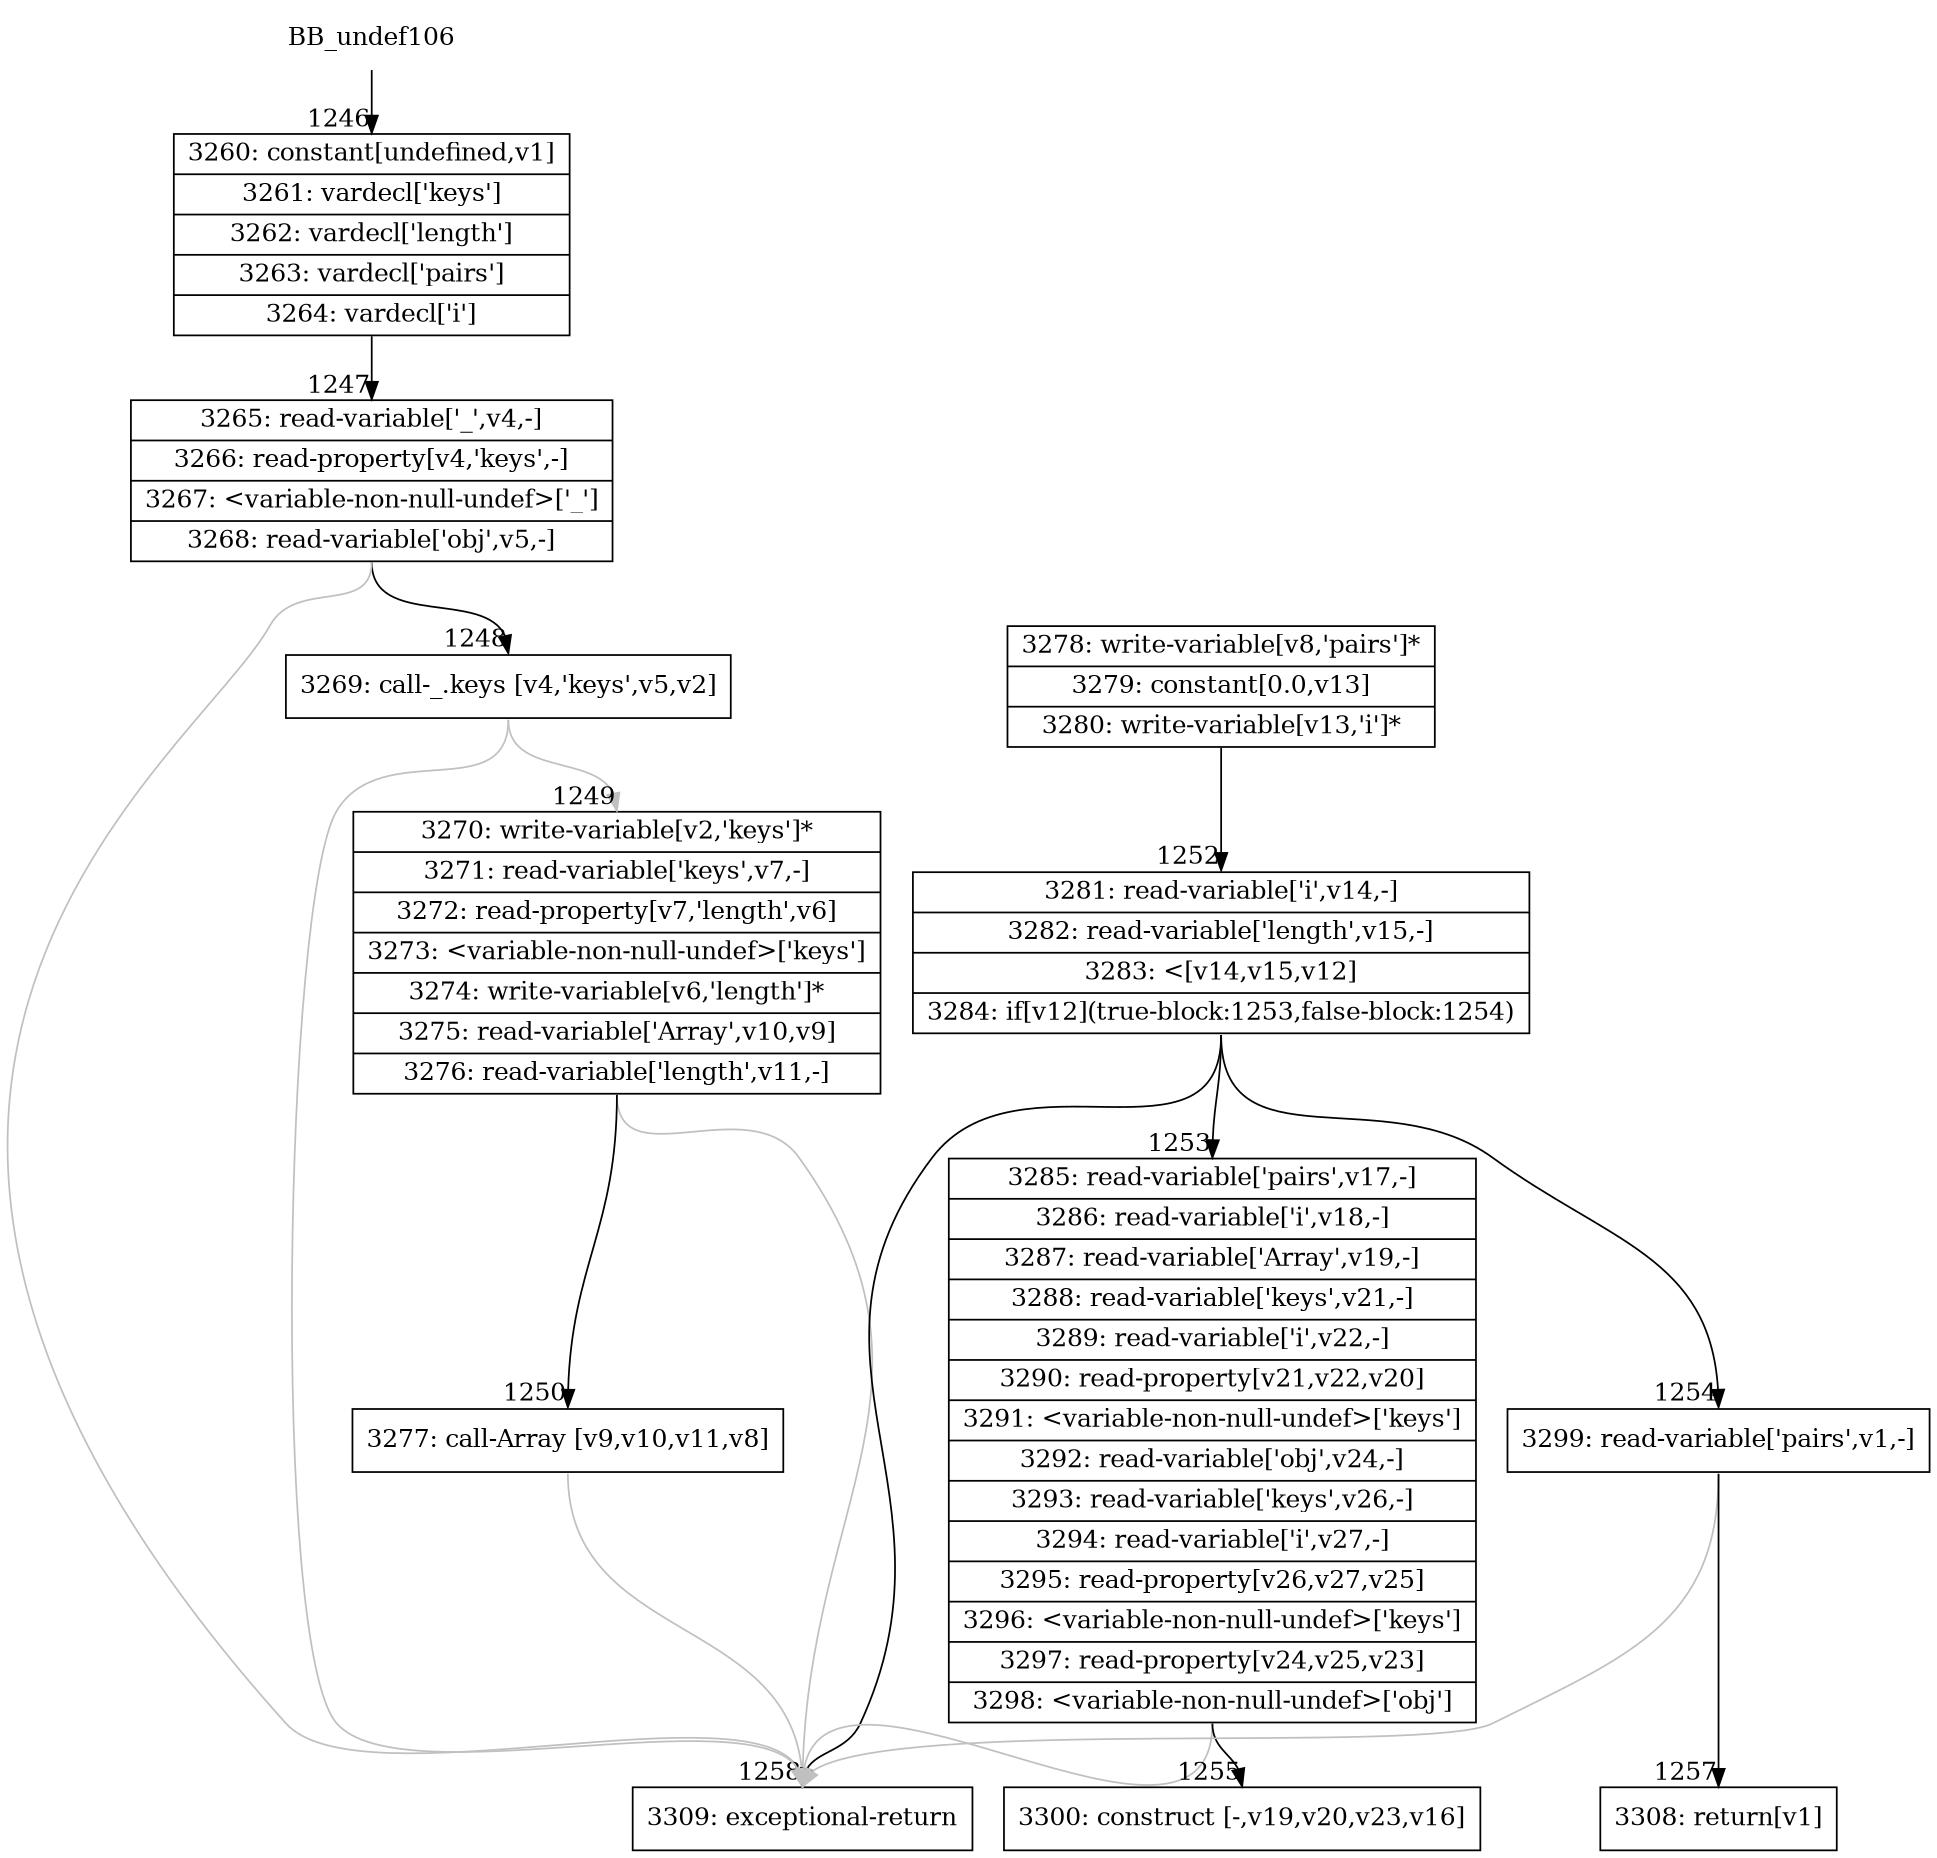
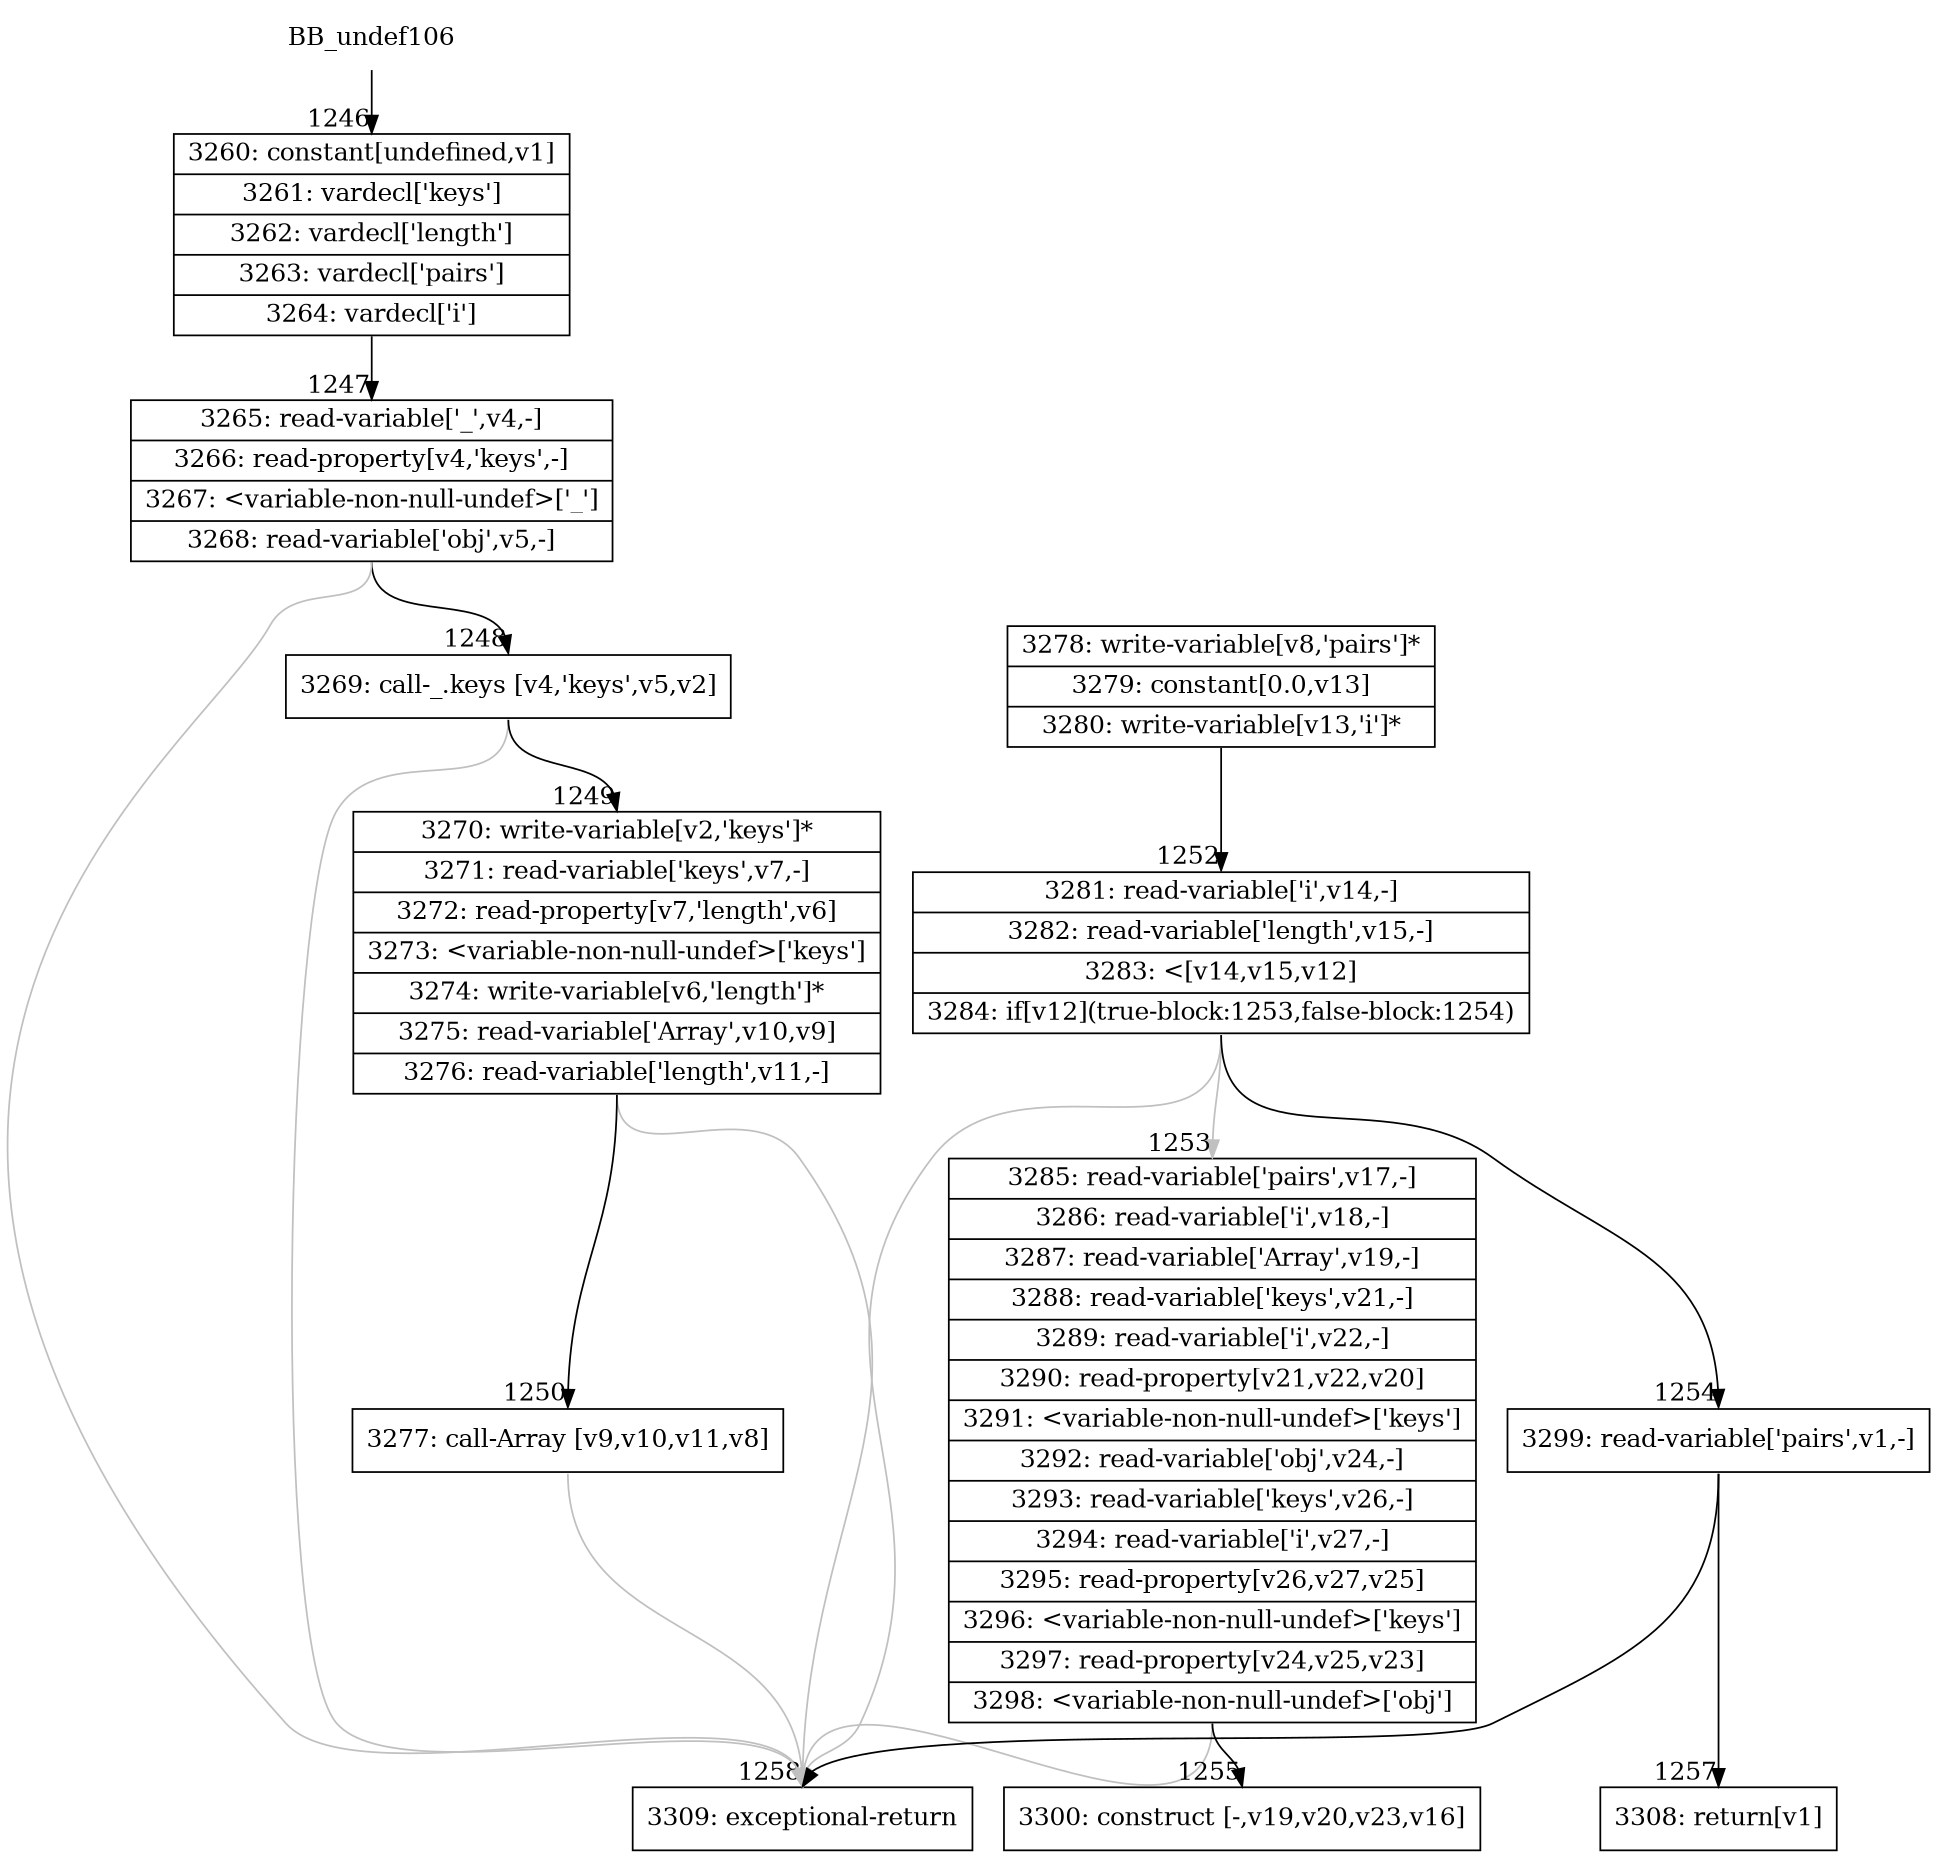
edge "3269: call-_.keys [v4,'keys',v5,v2]" -> "3270: write-variable[v2,'keys']*": color gray -> black
edge "3281: read-variable['i',v14,-]" -> "3285: read-variable['pairs',v17,-]": color black -> gray
edge "3281: read-variable['i',v14,-]" -> "3309: exceptional-return": color black -> gray
edge "3299: read-variable['pairs',v1,-]" -> "3309: exceptional-return": color gray -> black
